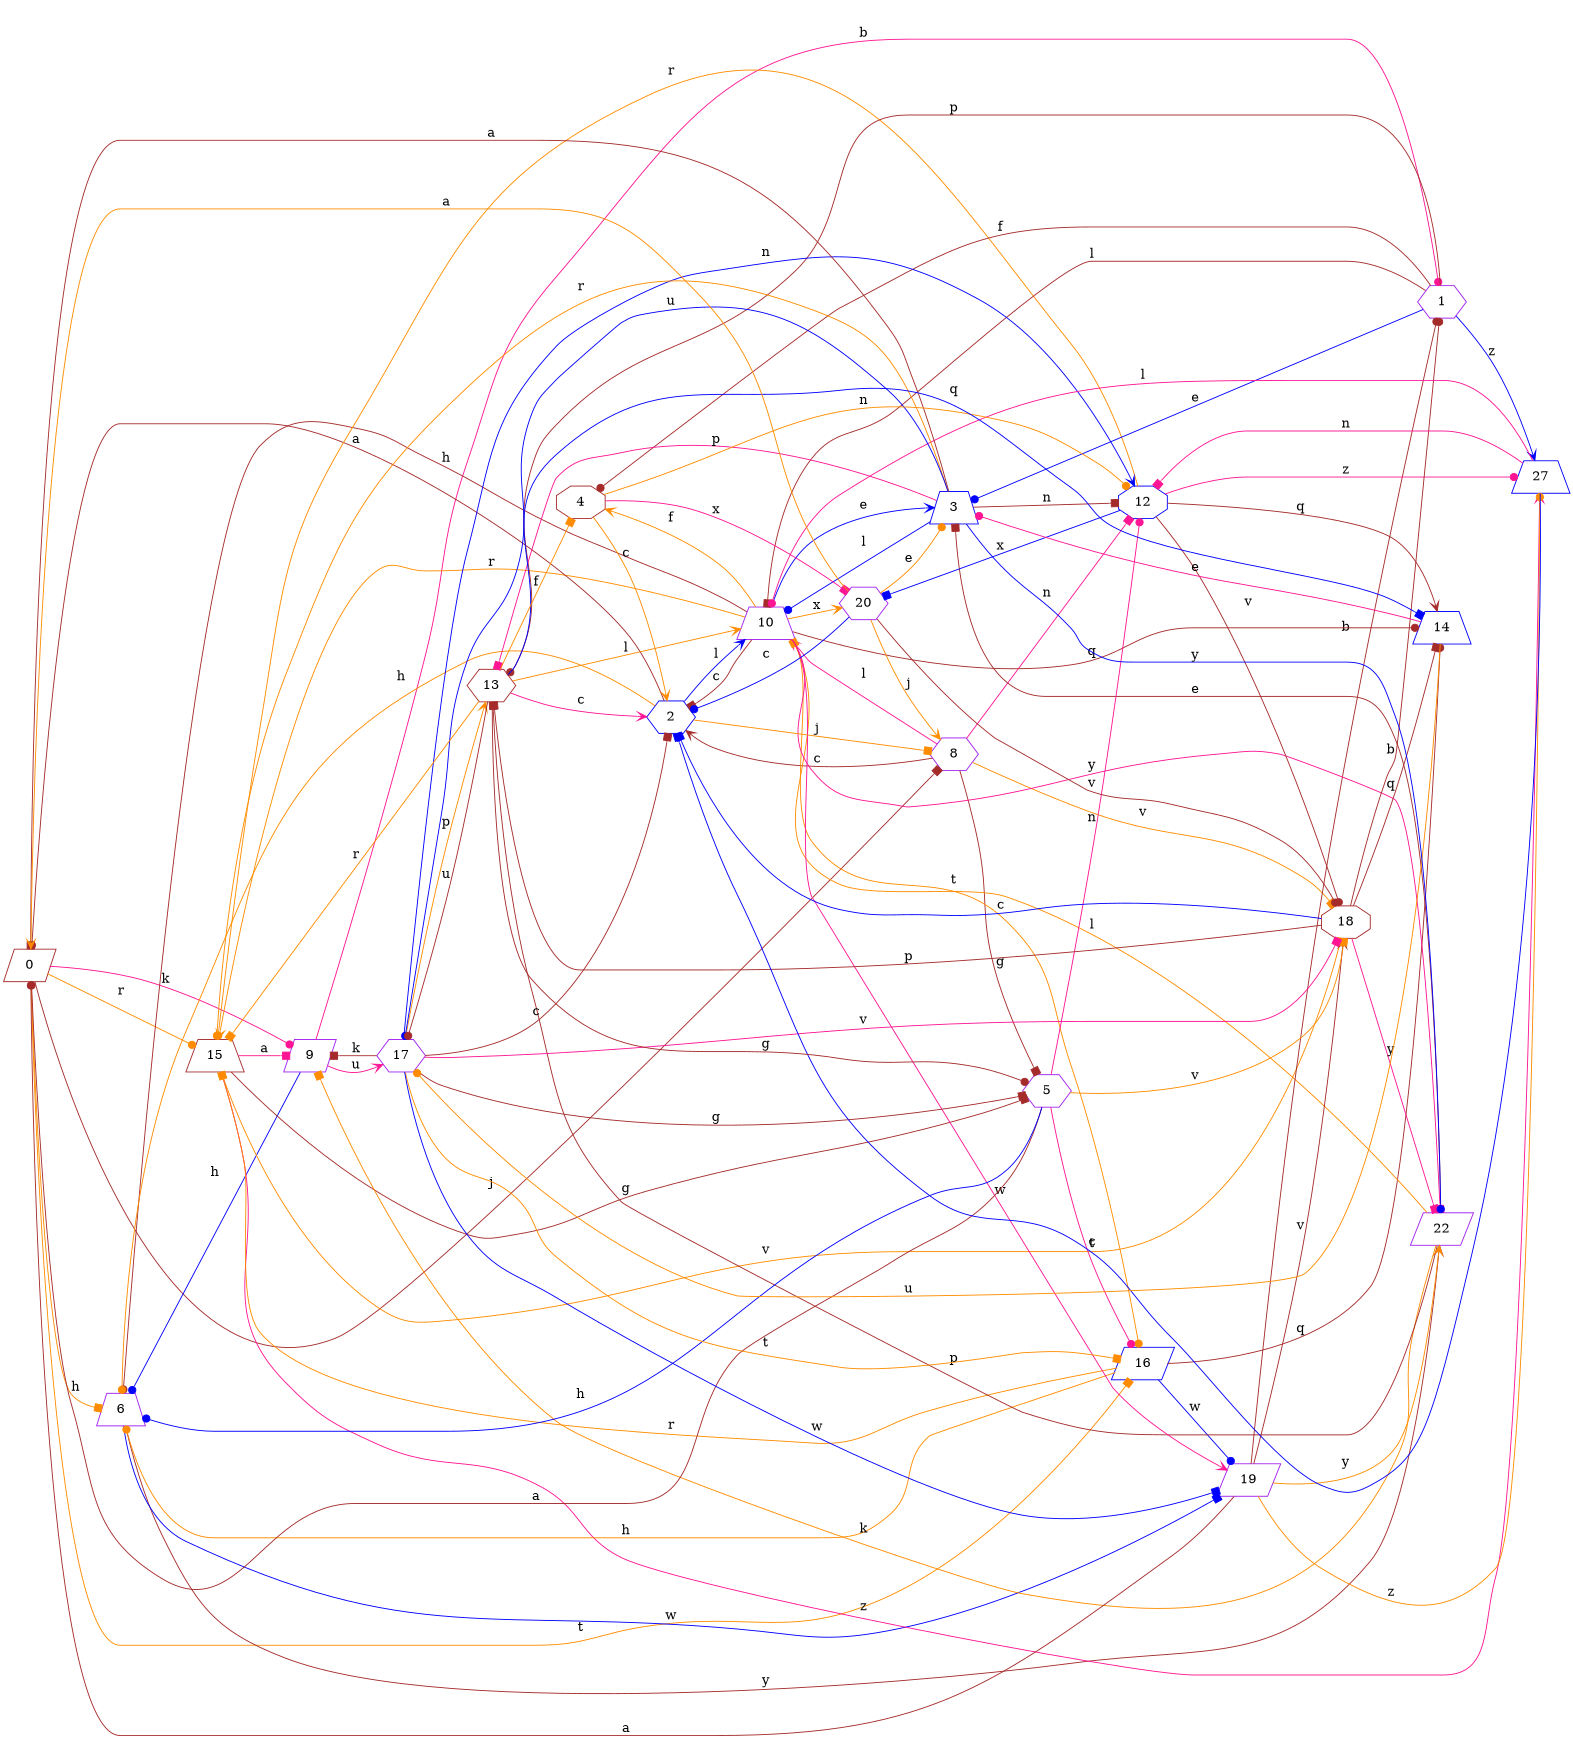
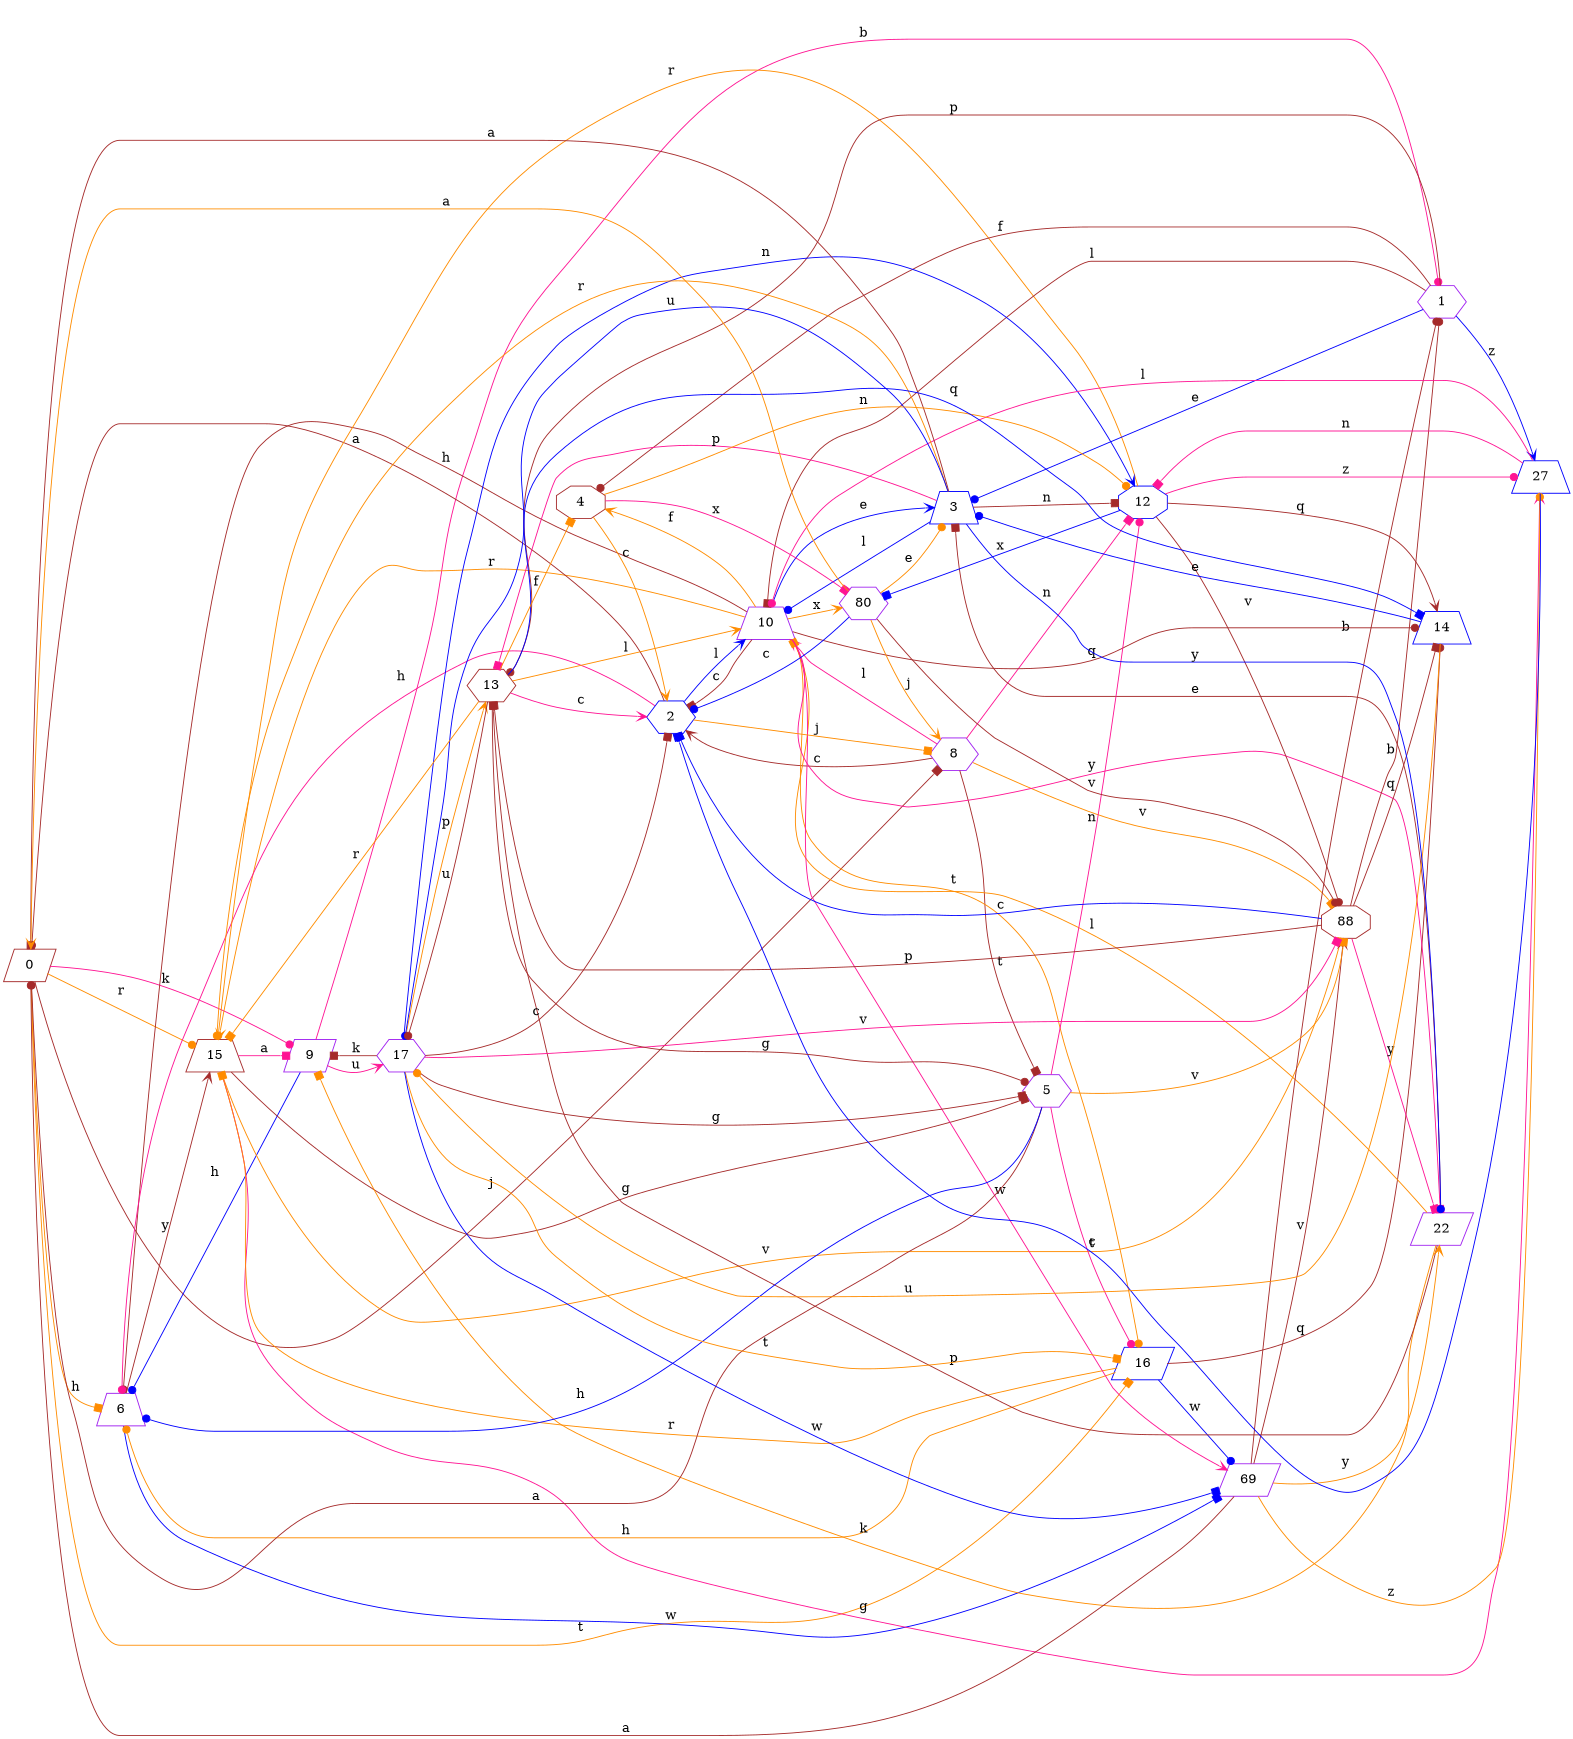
edge "14" -> "3": color deeppink -> blue
node "20": label "20" -> "80"
edge "2" -> "6": color darkorange -> deeppink
node "18": label "18" -> "88"
edge "8" -> "5": label "g" -> "t"
node "19": label "19" -> "69"
edge "15" -> "27": label "z" -> "g"
edge "6" -> "22": now "6" -> "15"
